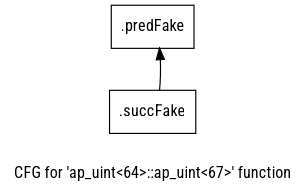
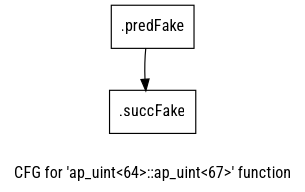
edge ".succFake" -> ".predFake": reversed
